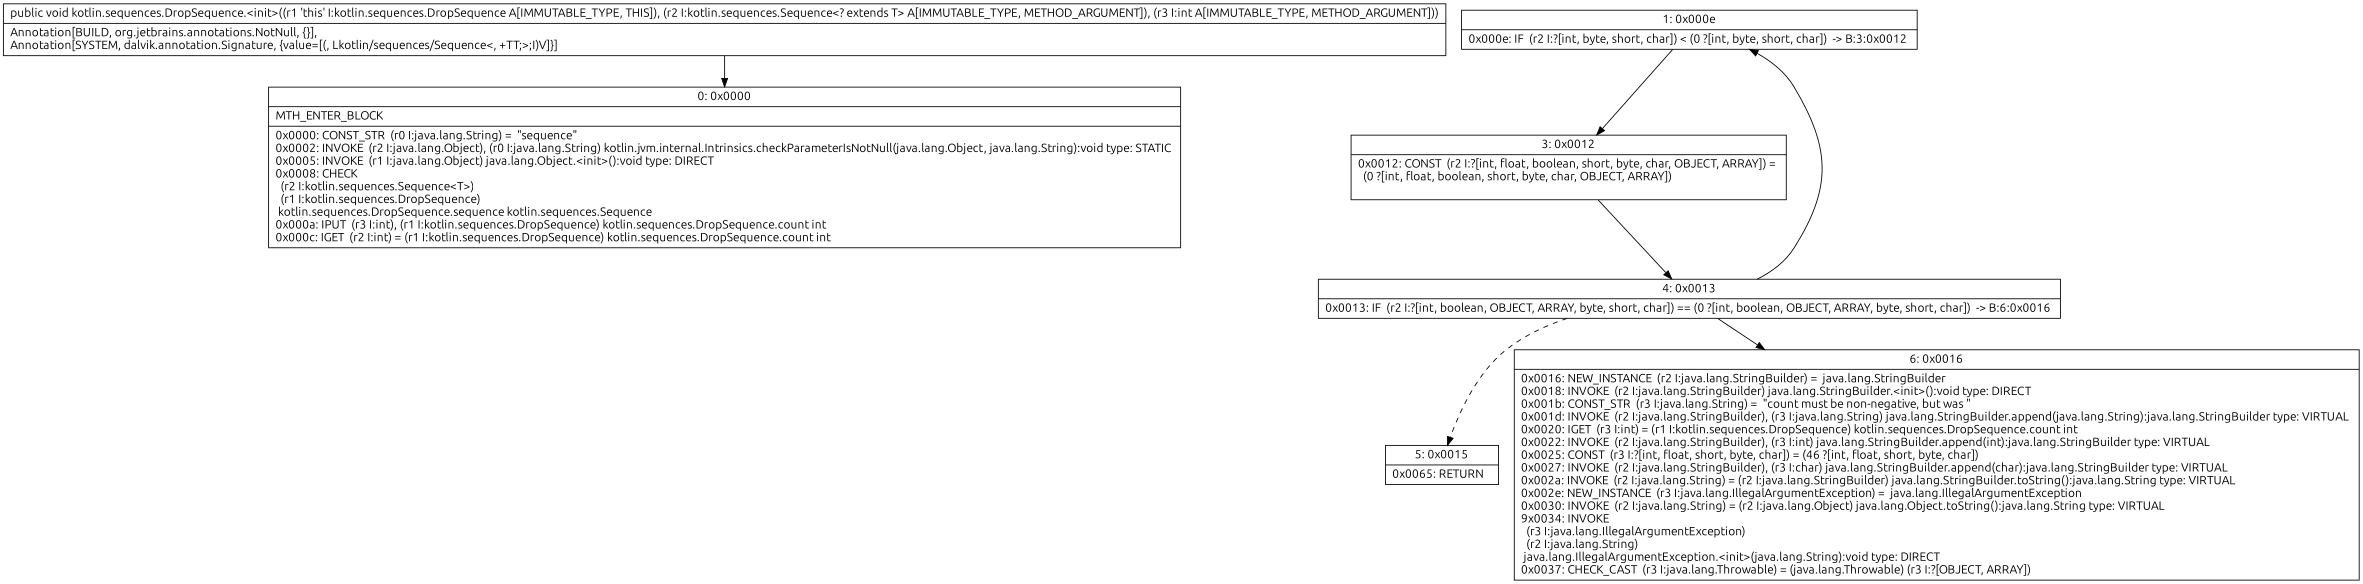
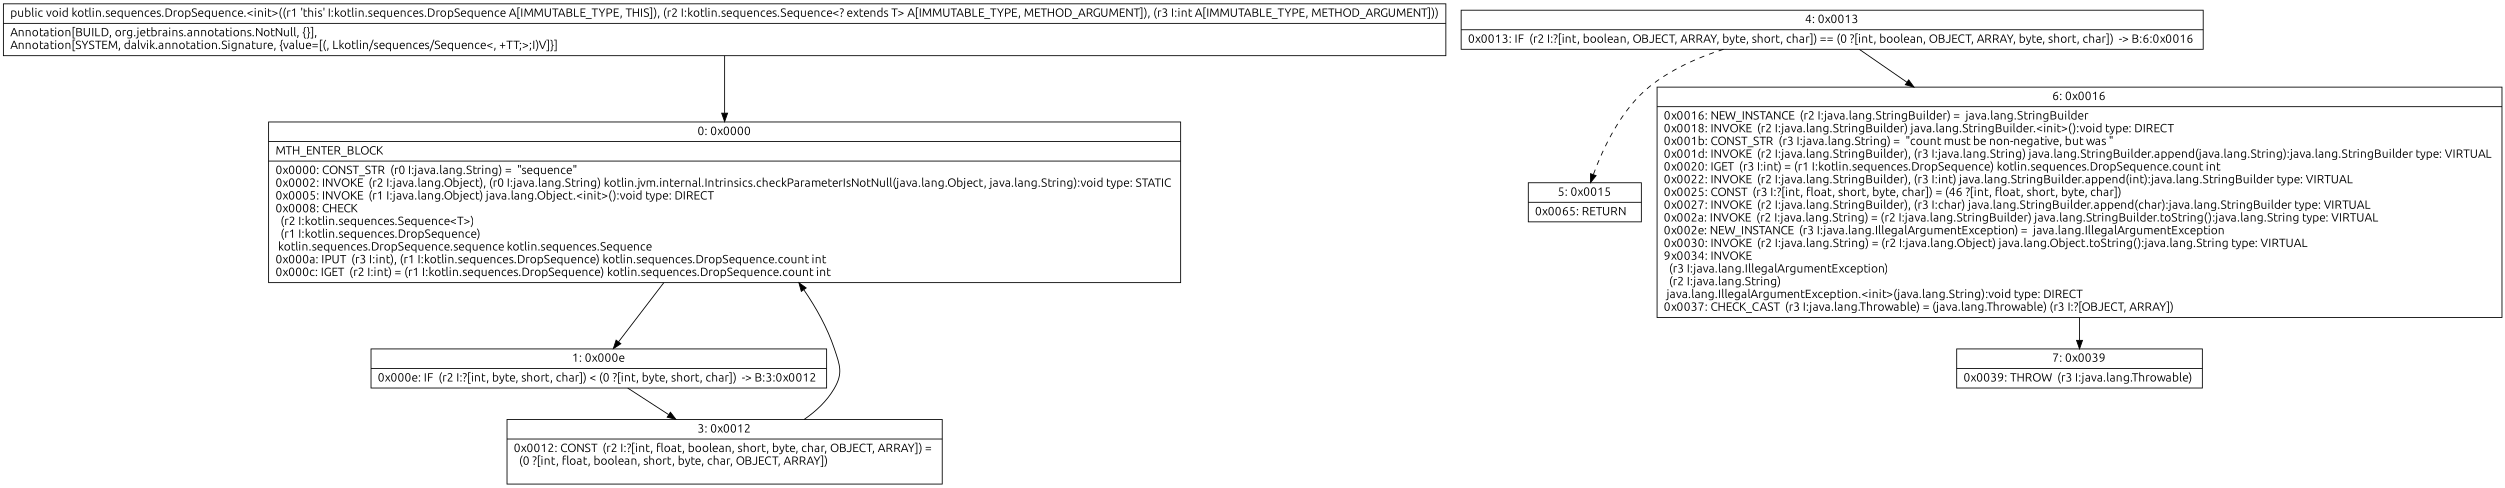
edge "4: 0x0013" -> "1: 0x000e": now "0: 0x0000" -> "1: 0x000e"
edge "3: 0x0012" -> "4: 0x0013": now "3: 0x0012" -> "0: 0x0000"
node "7: 0x0039": added
